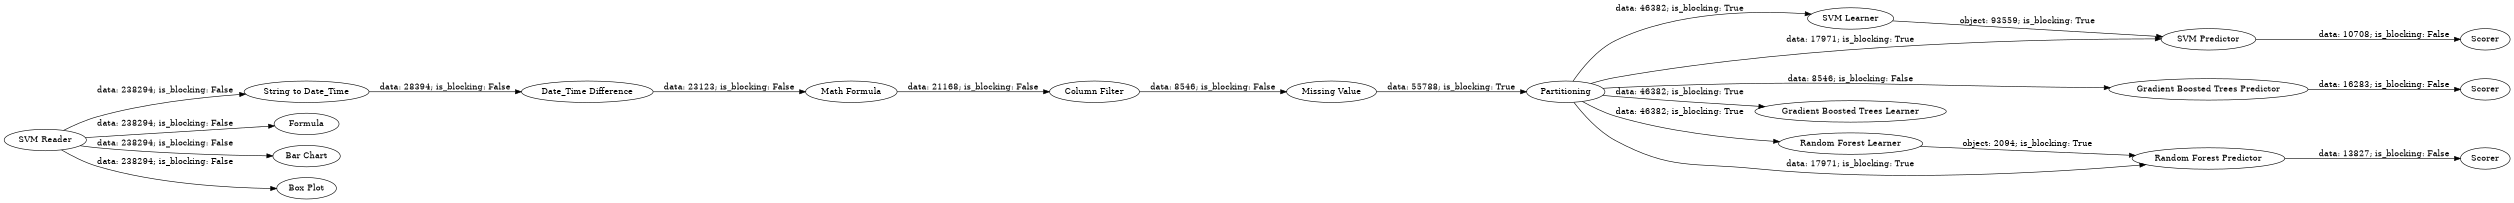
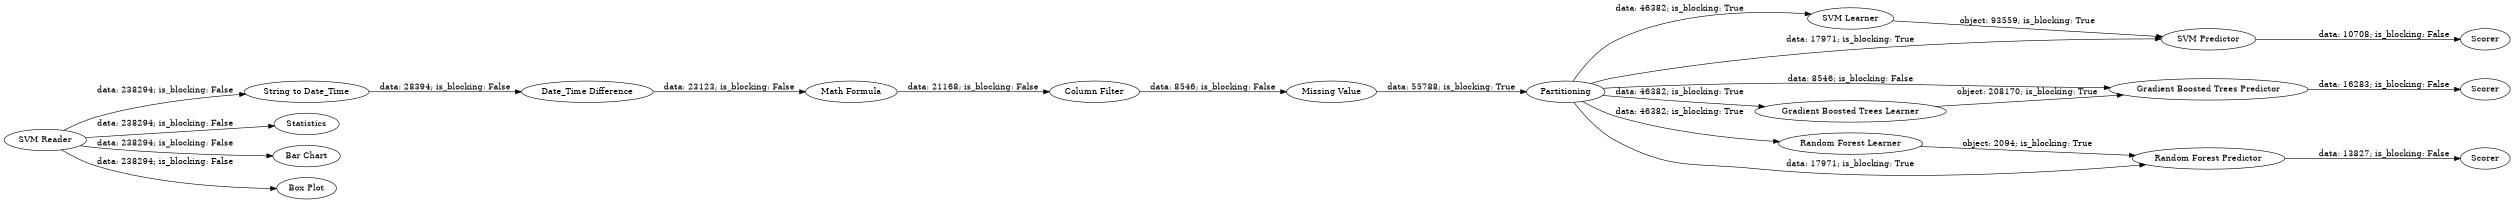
edge "Gradient Boosted Trees Learner" -> "Gradient Boosted Trees Predictor": added, label "object: 208170; is_blocking: True"
node "Formula": label "Formula" -> "Statistics"
